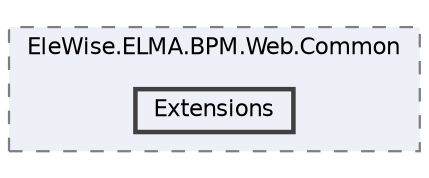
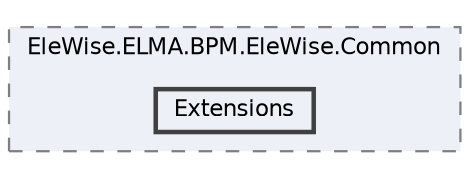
cluster "EleWise.ELMA.BPM.Web.Common": label "EleWise.ELMA.BPM.Web.Common" -> "EleWise.ELMA.BPM.EleWise.Common"
